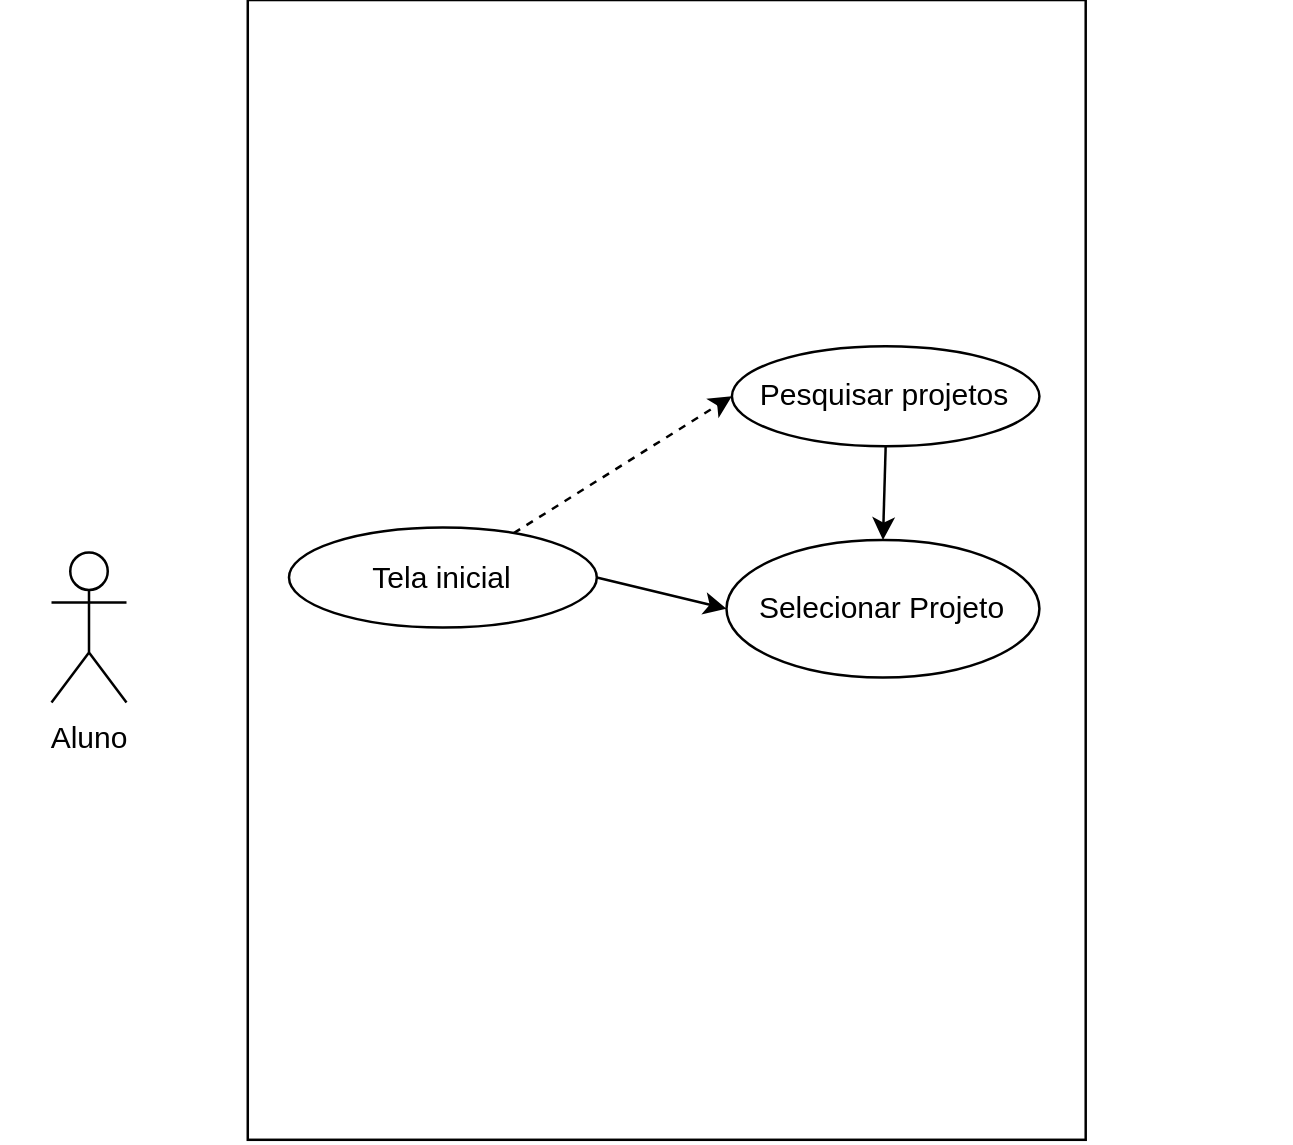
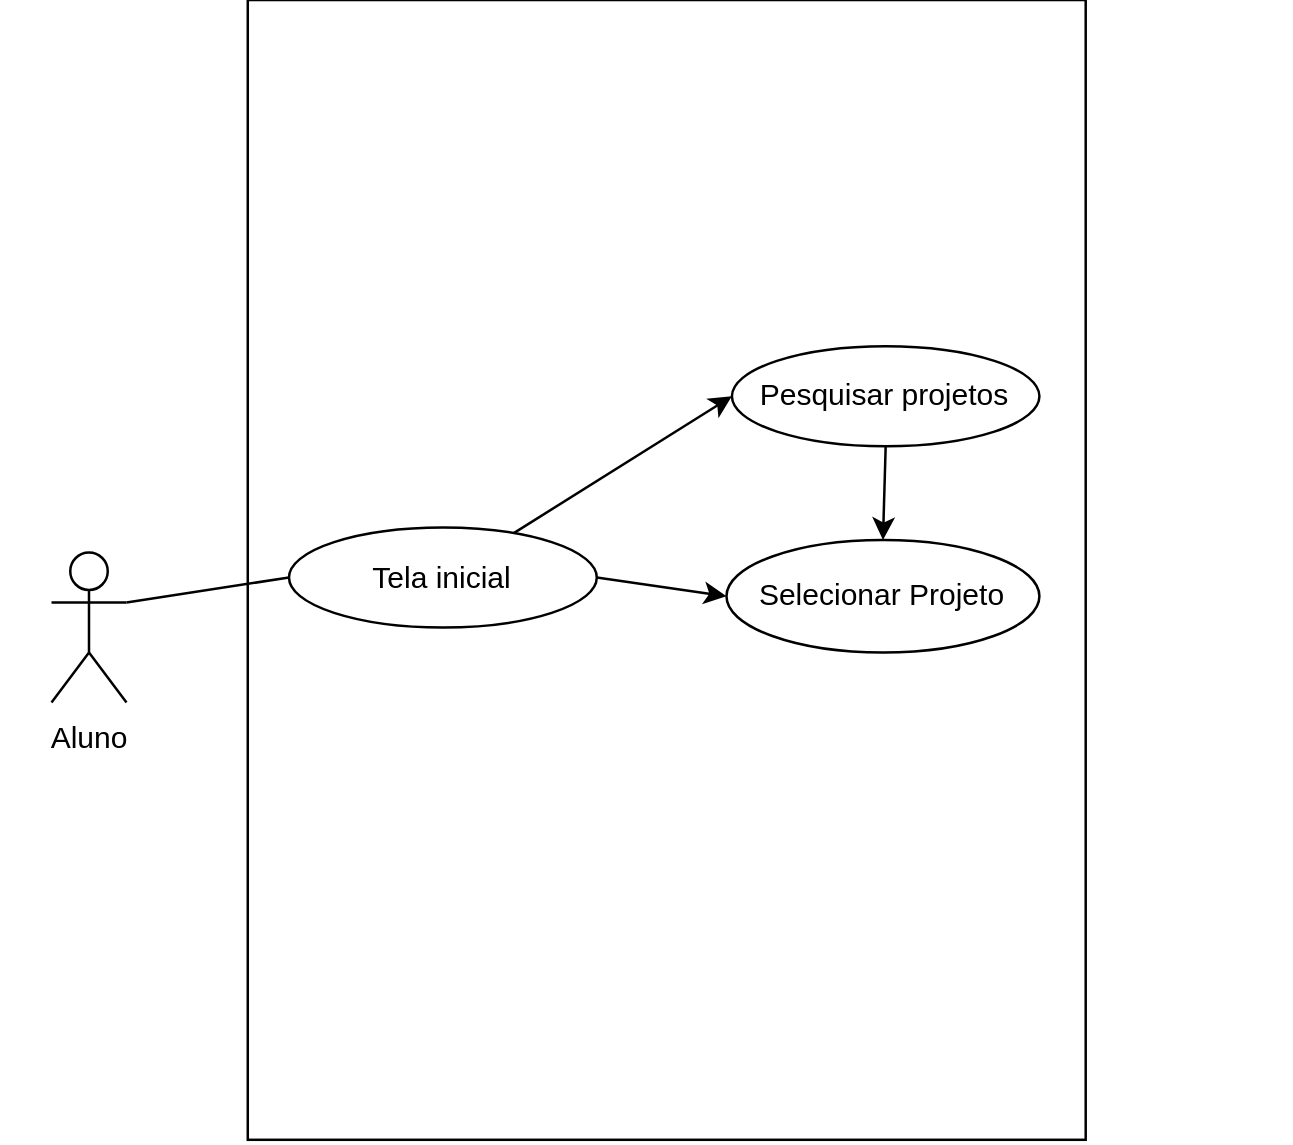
edge "Tela inicial" -> "Pesquisar projetos": style dashed -> solid
edge "Tela inicial" -- "Aluno": added
node "Selecionar Projeto": size 313x138 -> 313x113
